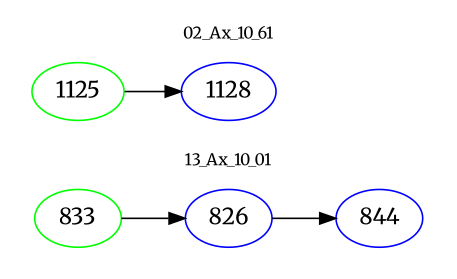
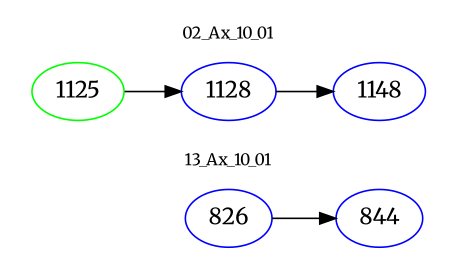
cluster "02_Ax_10_61": label "02_Ax_10_61" -> "02_Ax_10_01"
node "1148": added
node "833": removed
